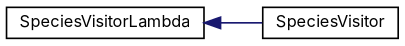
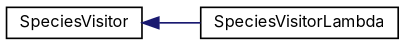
edge "SpeciesVisitor" -> "SpeciesVisitorLambda": reversed
